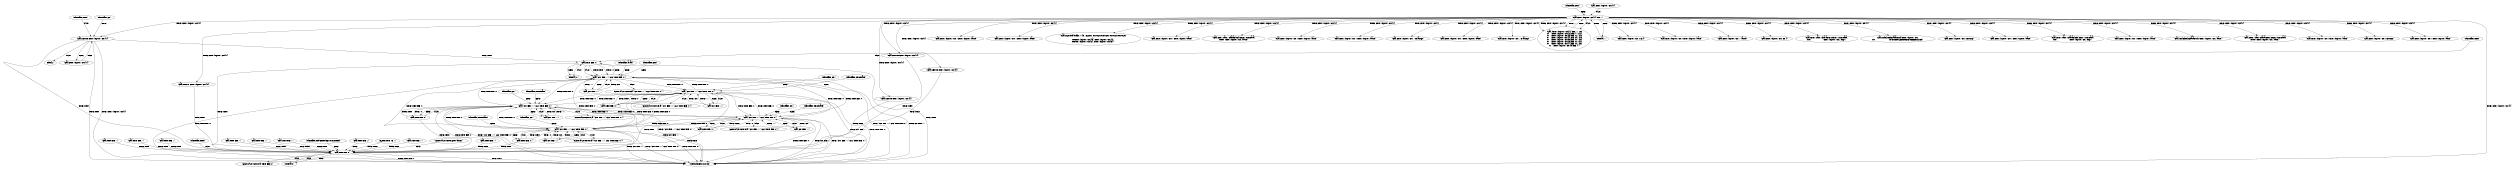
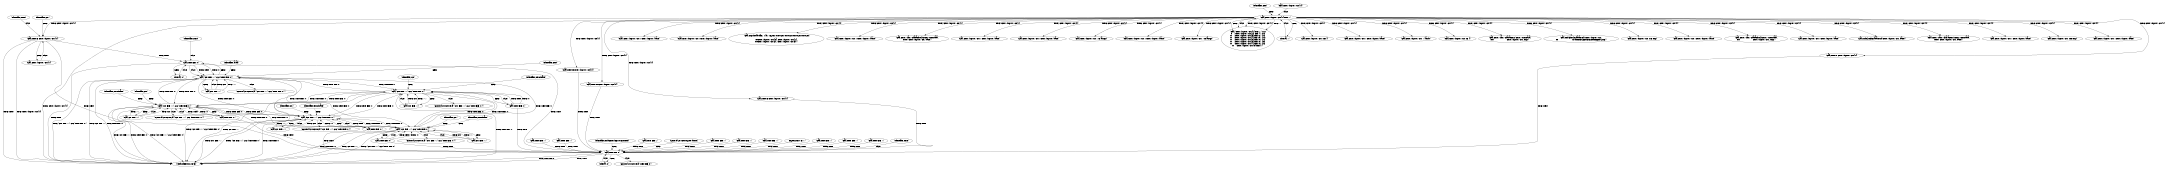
edge "(Literal,'!')" -> "(Call,ctxt->input->cur[1] == '!')": label "DDG: " -> "AST: "
node "(Block,)": removed
edge "(Call,next == '/')" -> "(Call,next == 0)": label "CFG: " -> "DDG: next"
